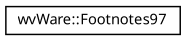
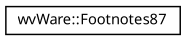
node "wvWare::Footnotes97": label "wvWare::Footnotes97" -> "wvWare::Footnotes87"
